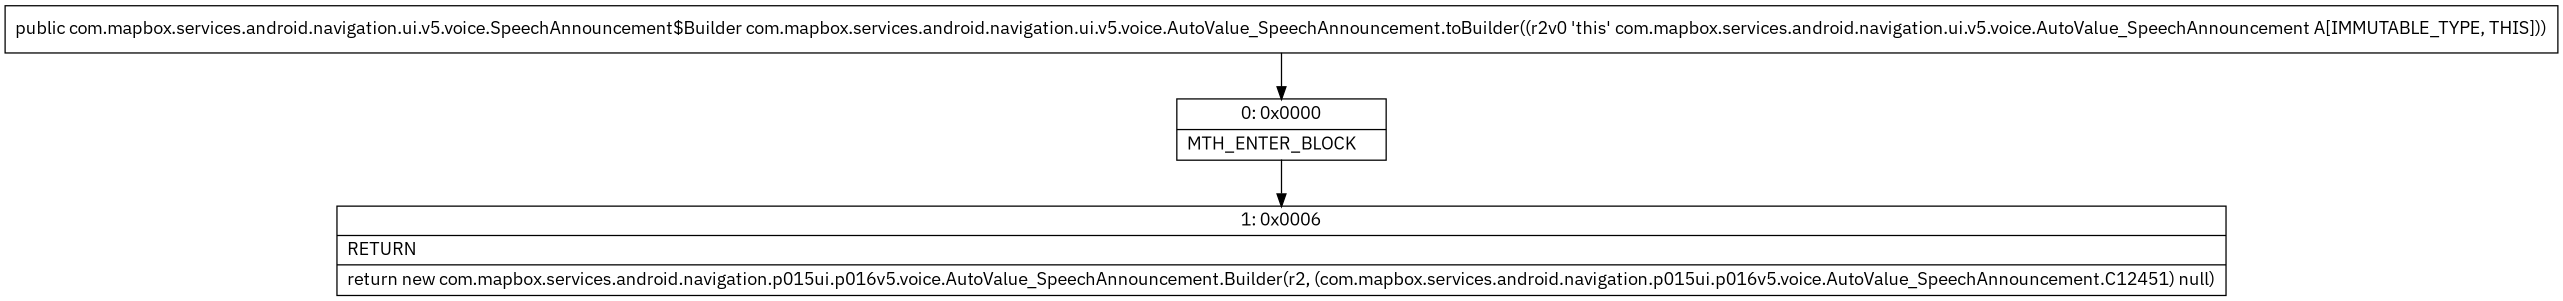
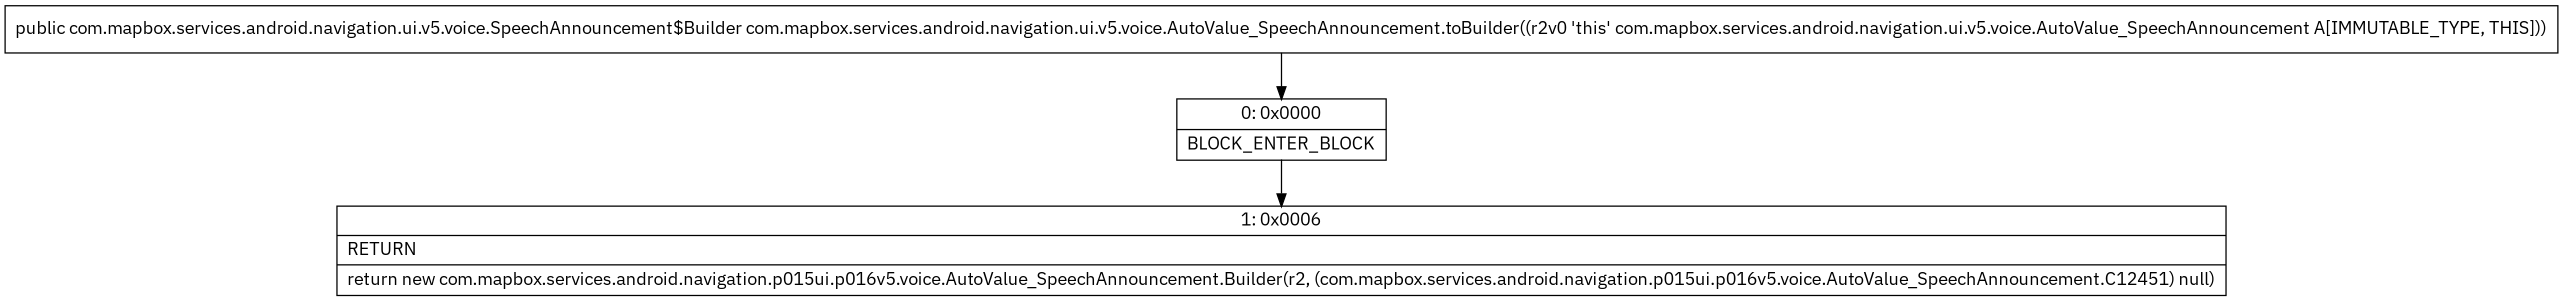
node "0: 0x0000": text "MTH_ENTER_BLOCK" -> "BLOCK_ENTER_BLOCK"
